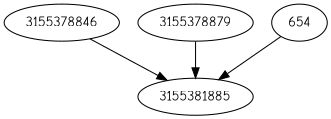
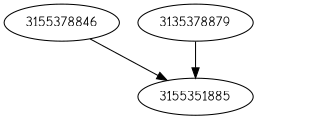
node "3155378879": label "3155378879" -> "3135378879"
node "654": removed
node "3155381885": label "3155381885" -> "3155351885"
